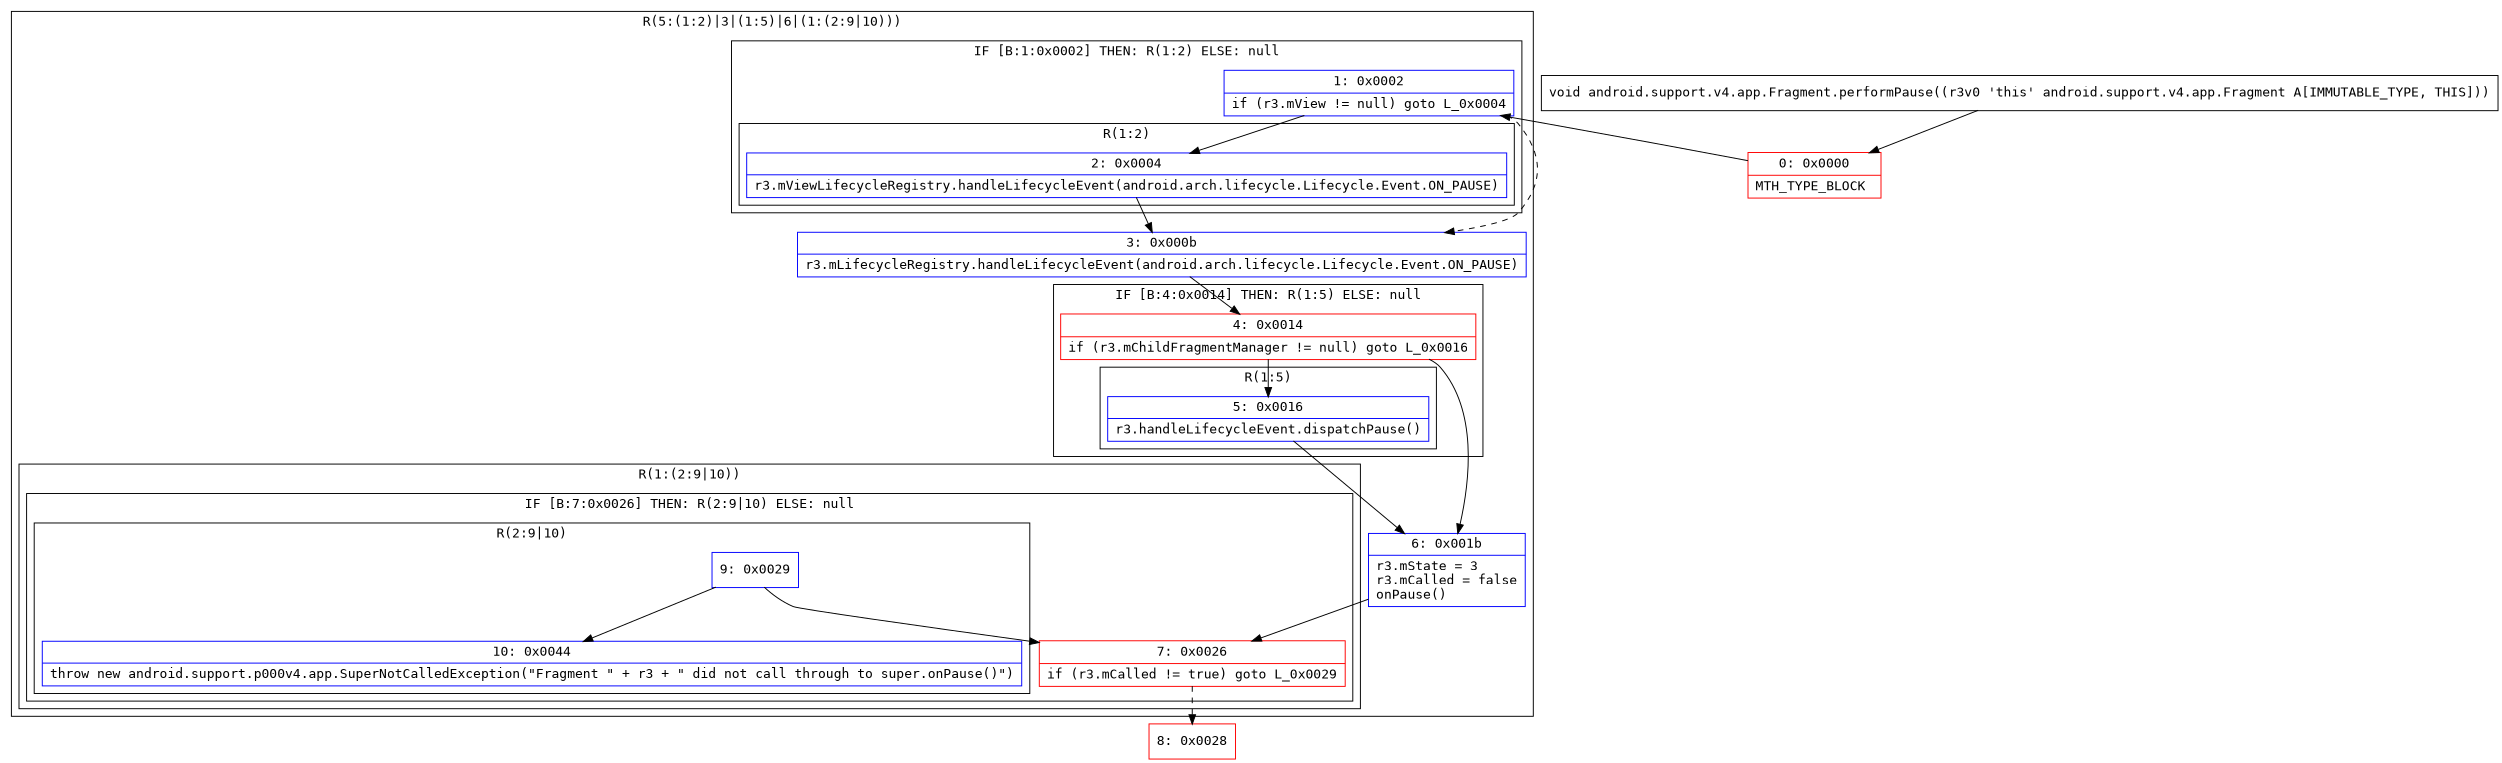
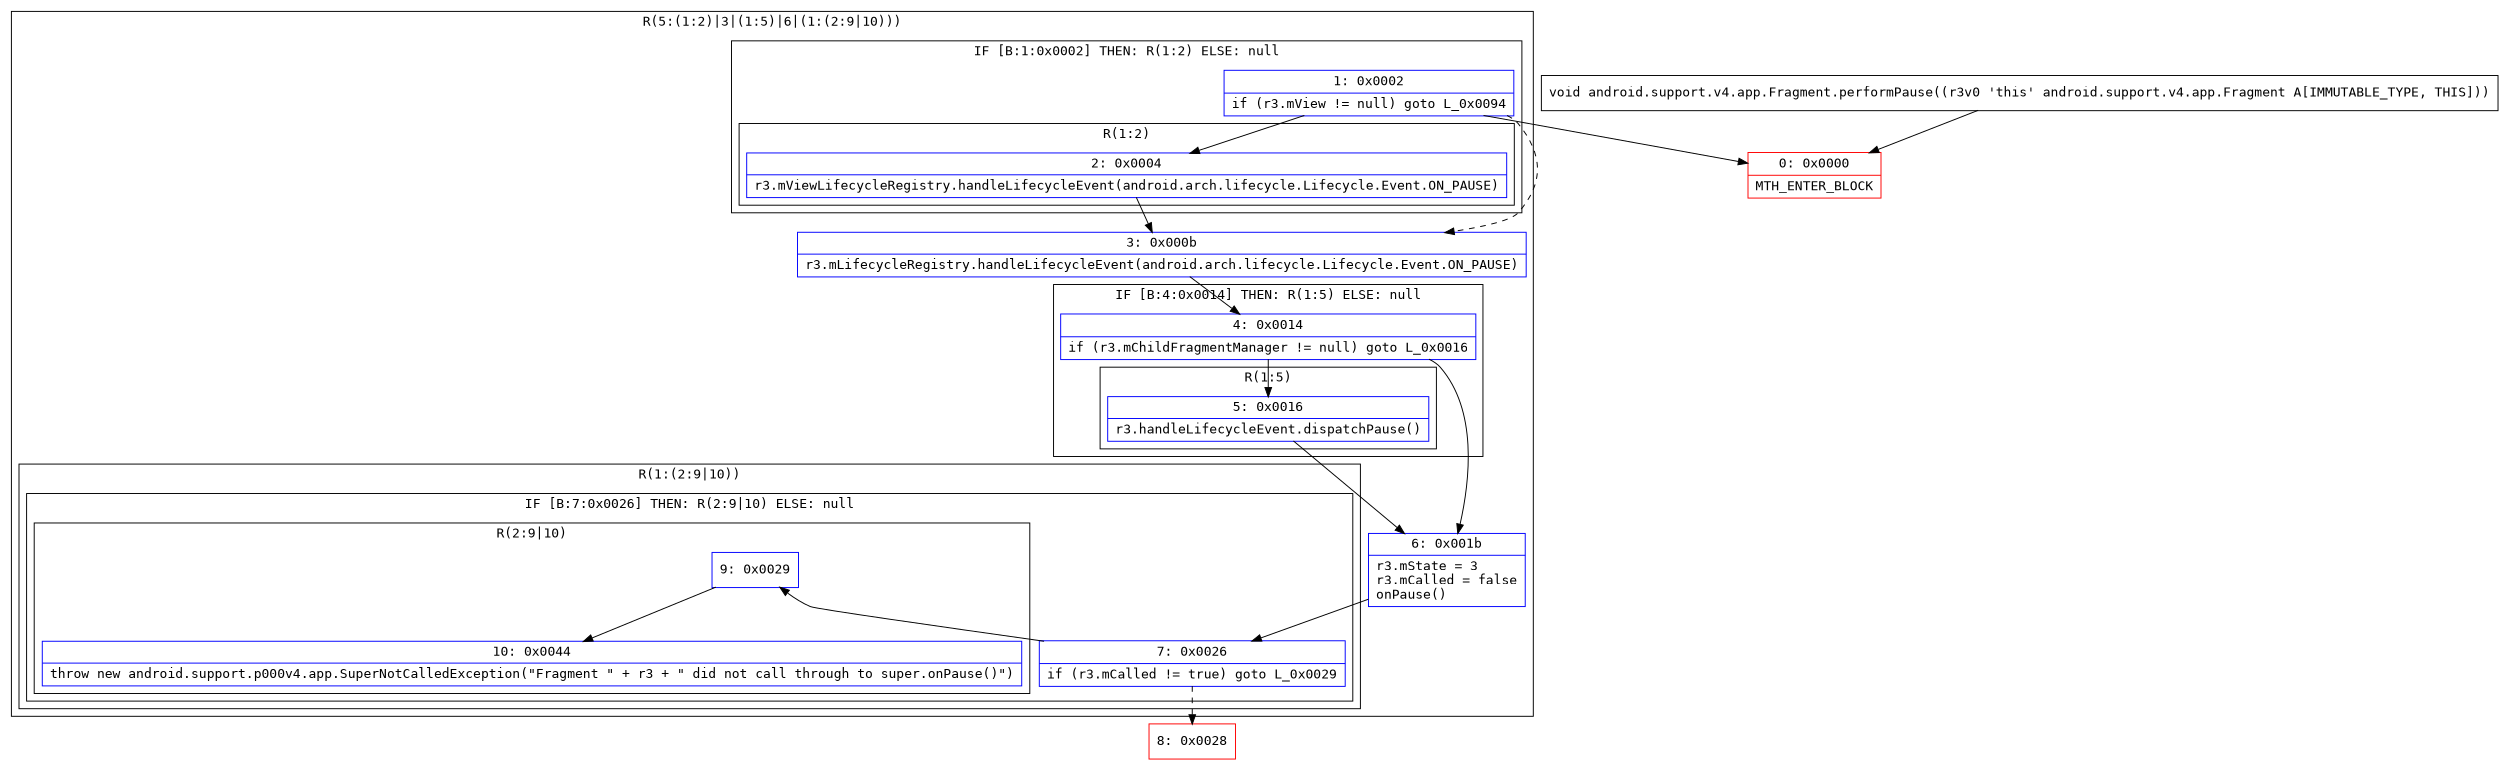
node "1: 0x0002": text "if (r3.mView != null) goto L_0x0004" -> "if (r3.mView != null) goto L_0x0094"
edge "0: 0x0000" -> "1: 0x0002": reversed
node "0: 0x0000": text "MTH_TYPE_BLOCK" -> "MTH_ENTER_BLOCK"
node "4: 0x0014": color red -> blue
edge "9: 0x0029" -> "7: 0x0026": reversed
node "7: 0x0026": color red -> blue
